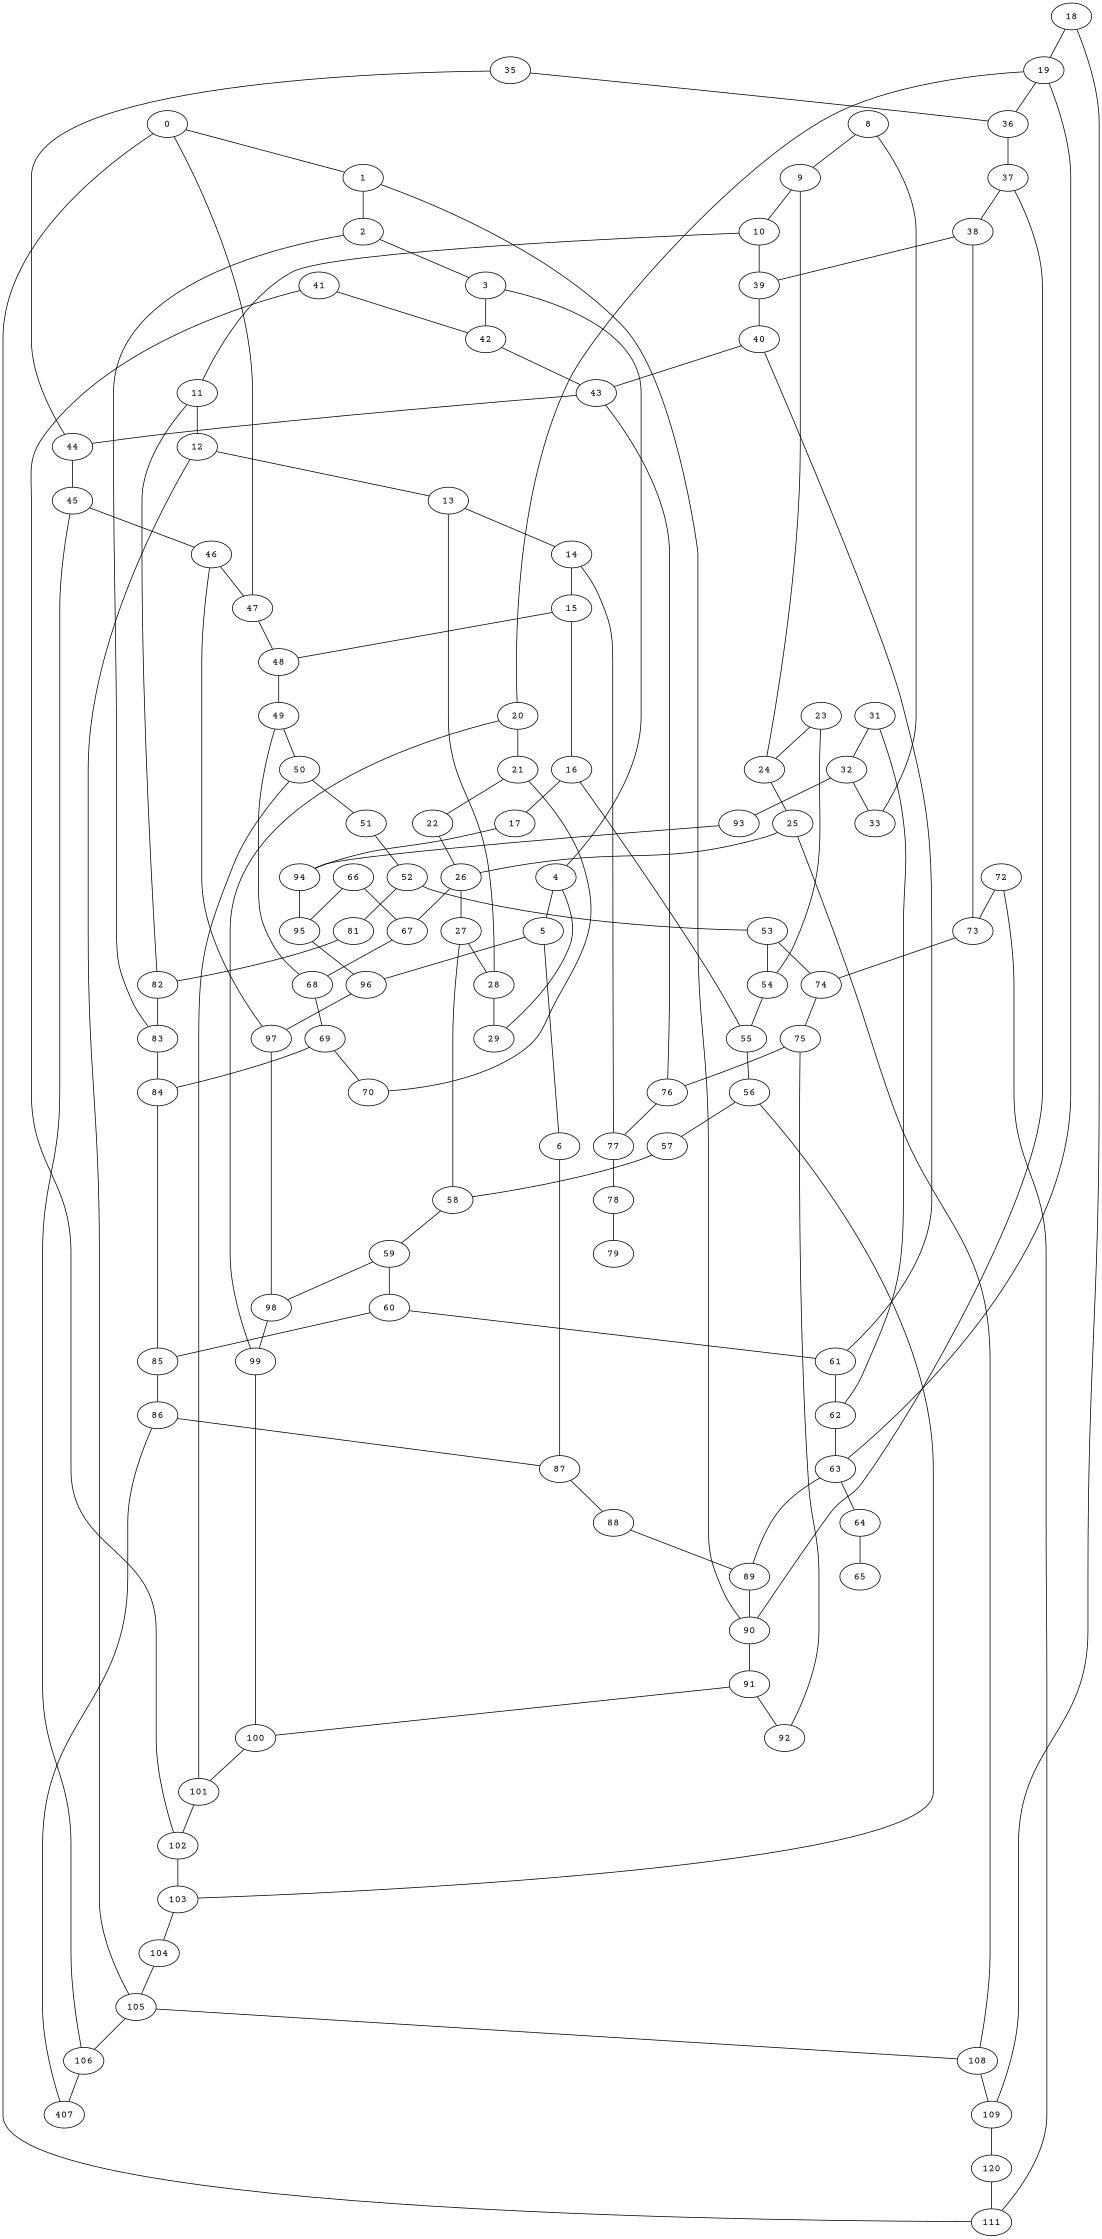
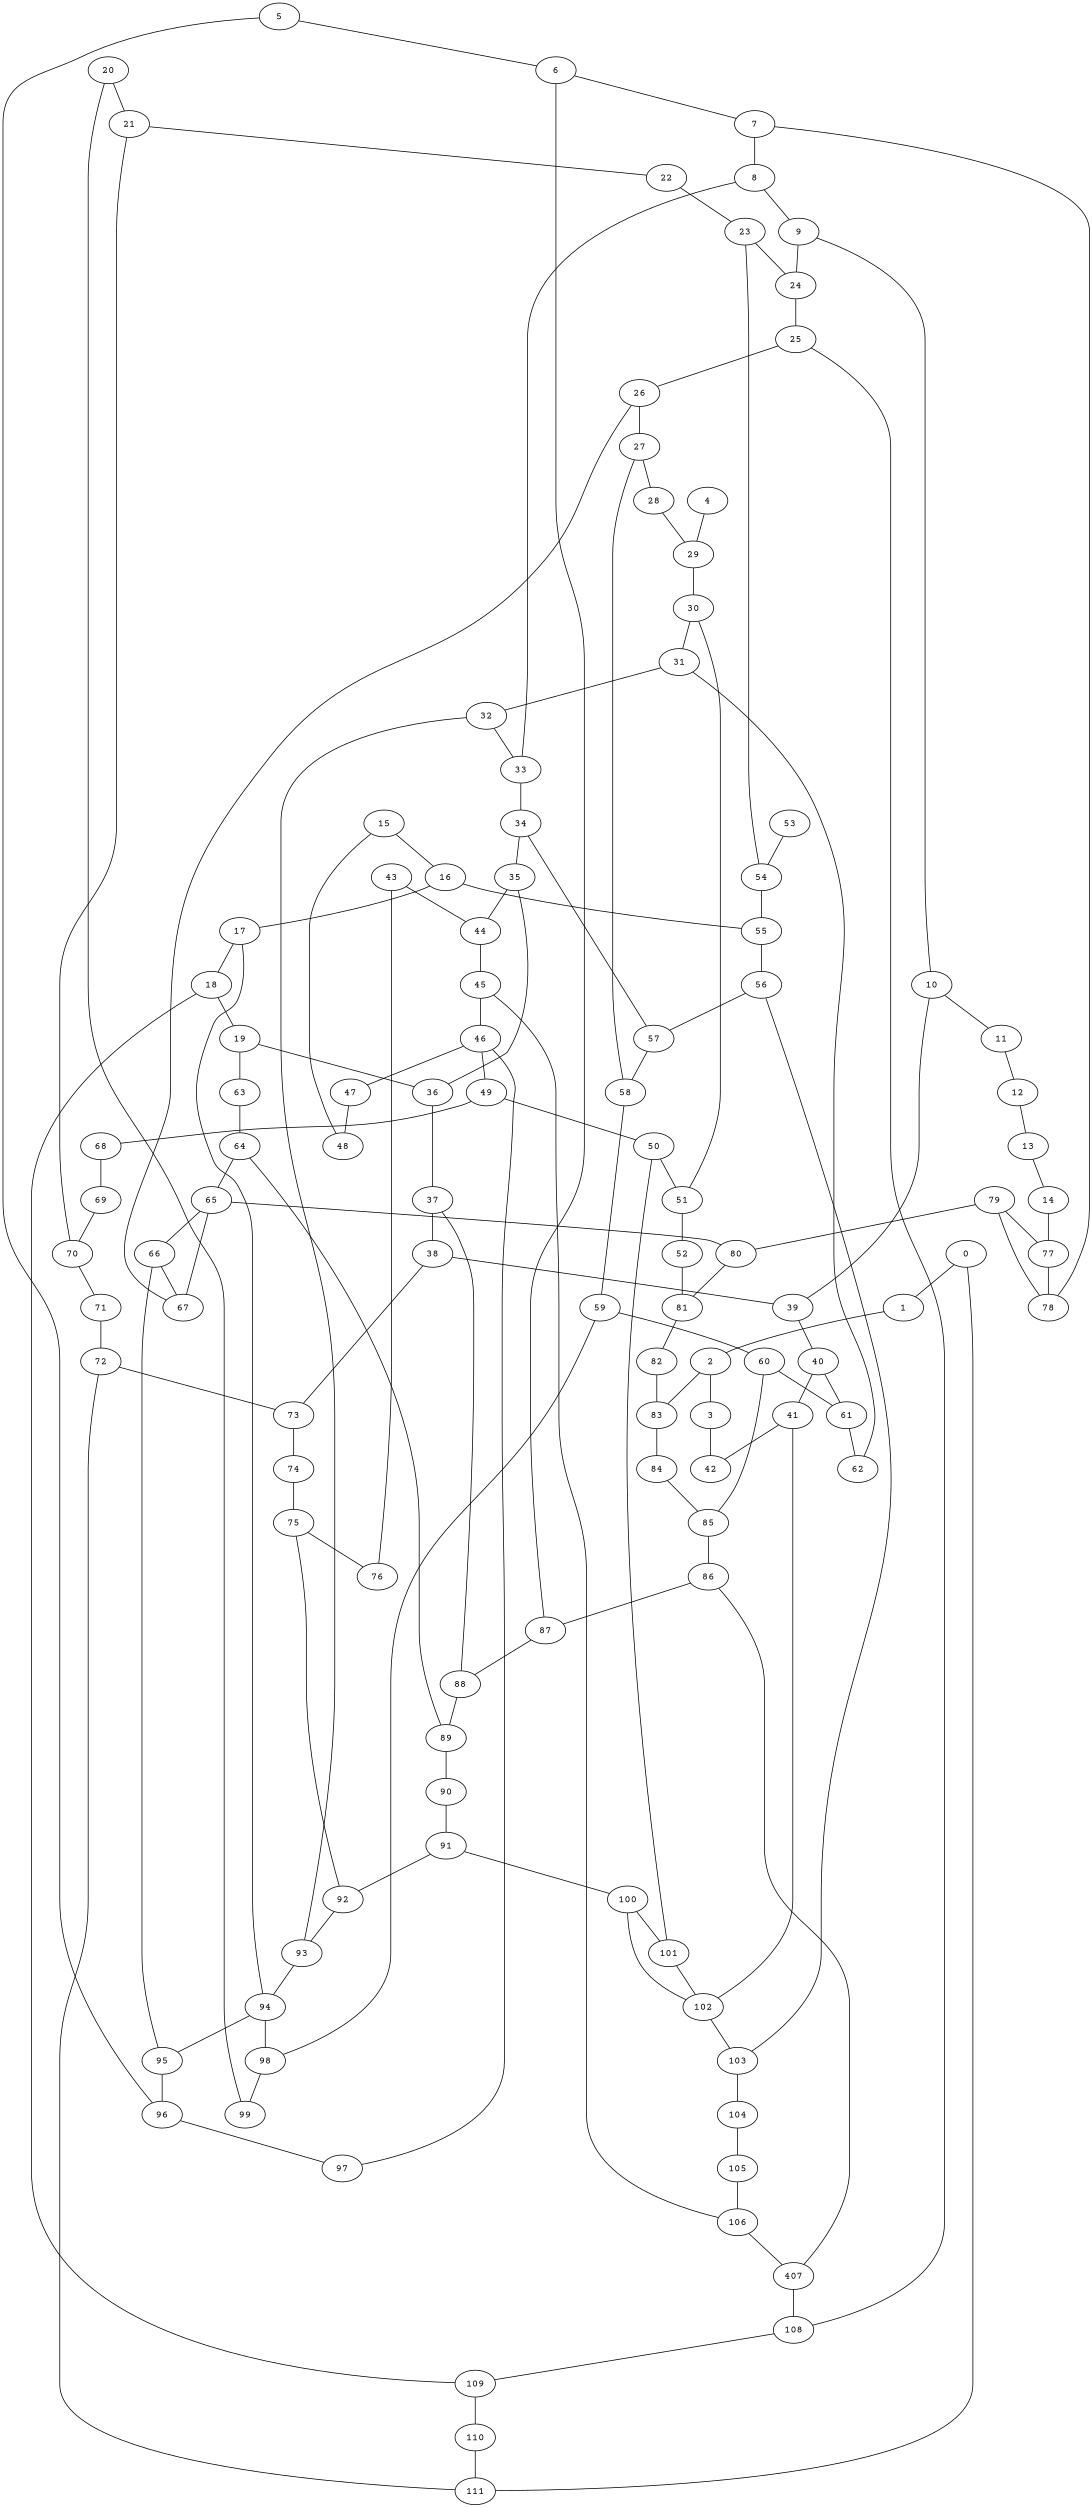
node "7": added
edge "19" -- "20": removed
edge "0" -- "47": removed
edge "42" -- "43": removed
edge "40" -- "43": now "40" -- "41"
edge "3" -- "4": removed
edge "14" -- "15": removed
node "30": added
edge "11" -- "82": removed
edge "48" -- "49": now "46" -- "49"
edge "13" -- "28": removed
edge "1" -- "90": removed
node "34": added
edge "22" -- "26": now "22" -- "23"
edge "4" -- "5": removed
edge "52" -- "53": removed
edge "37" -- "90": now "37" -- "88"
edge "17" -- "18": added
edge "67" -- "68": now "67" -- "65"
edge "53" -- "74": removed
edge "69" -- "84": removed
edge "76" -- "77": now "79" -- "77"
edge "97" -- "98": now "94" -- "98"
edge "12" -- "105": removed
edge "65" -- "66": added
node "80": added
node "71": added
edge "62" -- "63": removed
edge "63" -- "89": now "64" -- "89"
edge "99" -- "100": now "102" -- "100"
edge "92" -- "93": added
edge "105" -- "108": now "407" -- "108"
node "120": label "120" -> "110"
